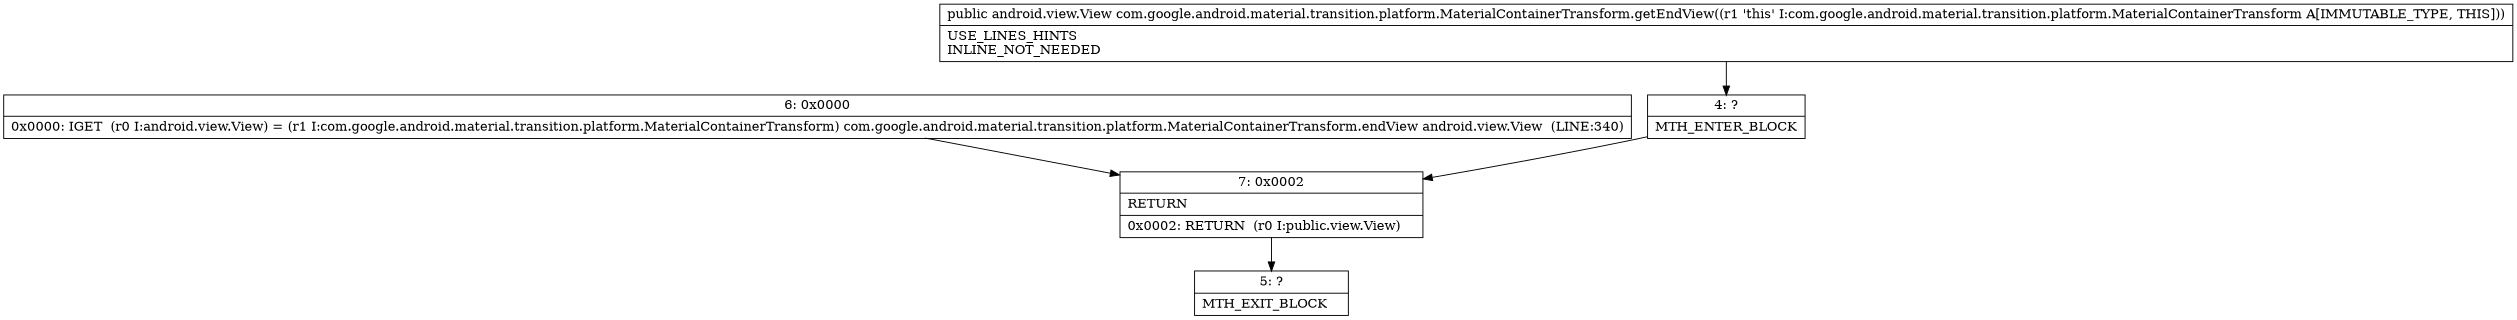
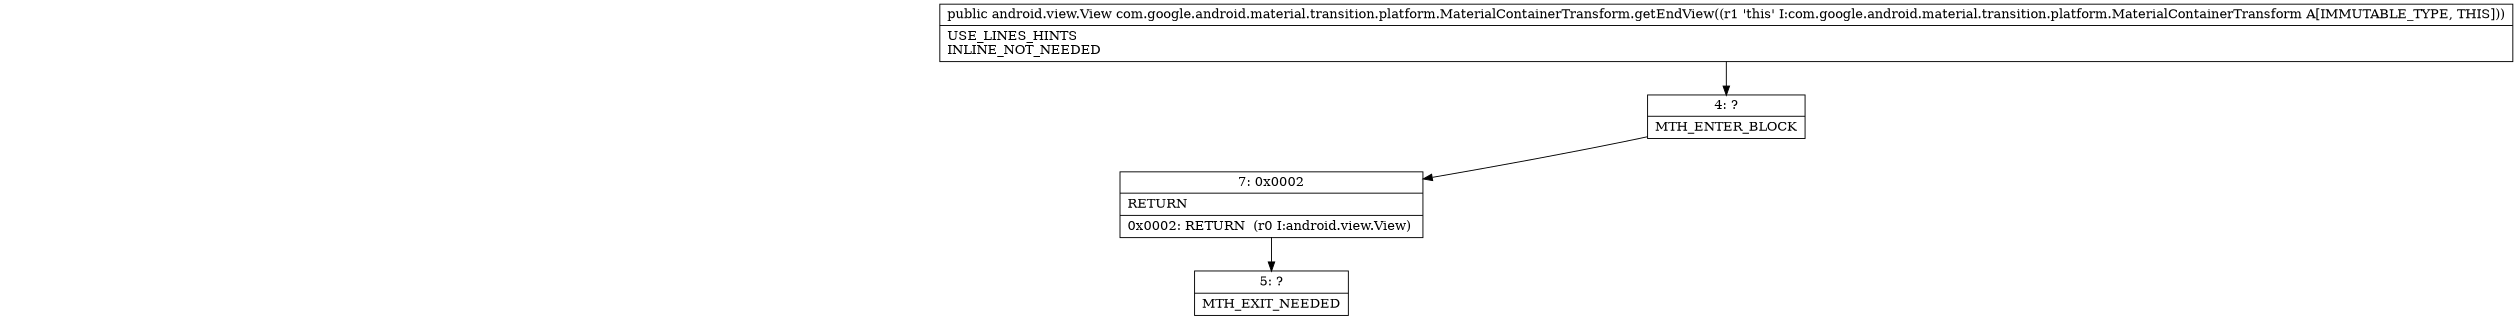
node "6: 0x0000": removed
node "7: 0x0002": text "0x0002: RETURN  (r0 I:public.view.View)" -> "0x0002: RETURN  (r0 I:android.view.View)"
node "5: ?": text "MTH_EXIT_BLOCK" -> "MTH_EXIT_NEEDED"
